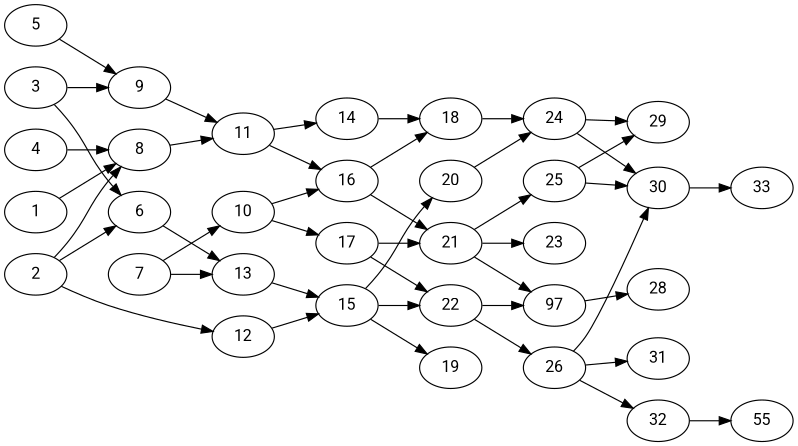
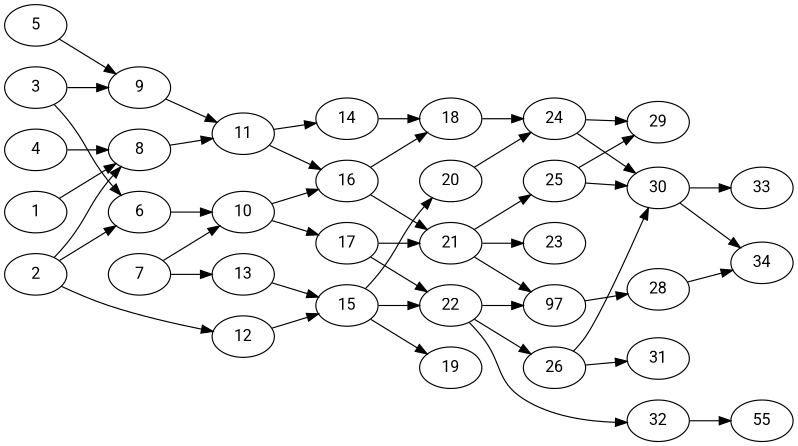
edge "6" -> "13": now "6" -> "10"
node "34": added
edge "26" -> "32": now "22" -> "32"
